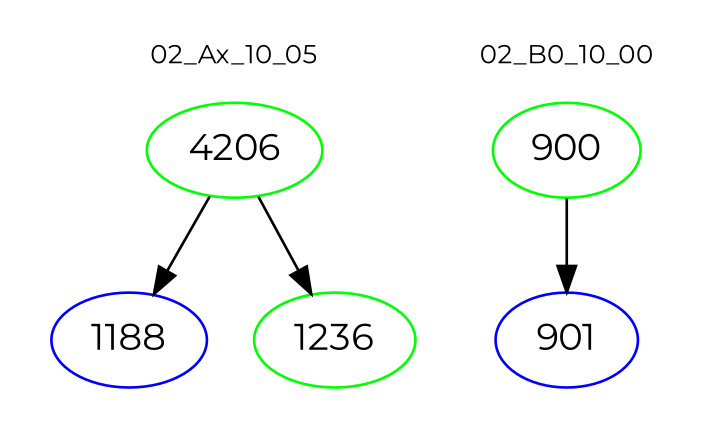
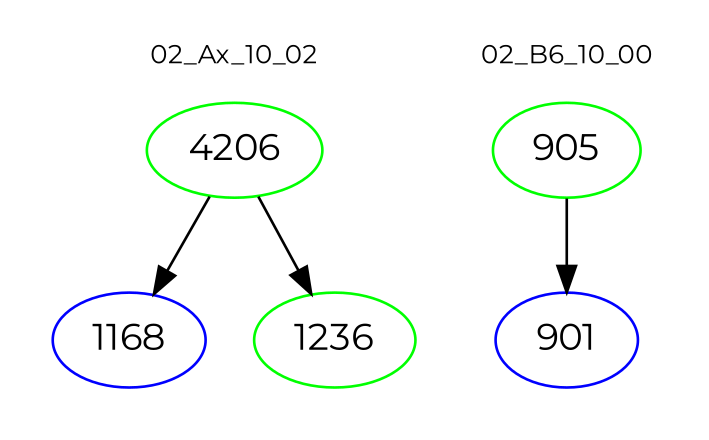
cluster "02_Ax_10_05": label "02_Ax_10_05" -> "02_Ax_10_02"
cluster "02_B0_10_00": label "02_B0_10_00" -> "02_B6_10_00"
node "900": label "900" -> "905"
node "1188": label "1188" -> "1168"
